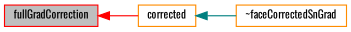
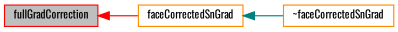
node "corrected": label "corrected" -> "faceCorrectedSnGrad"
